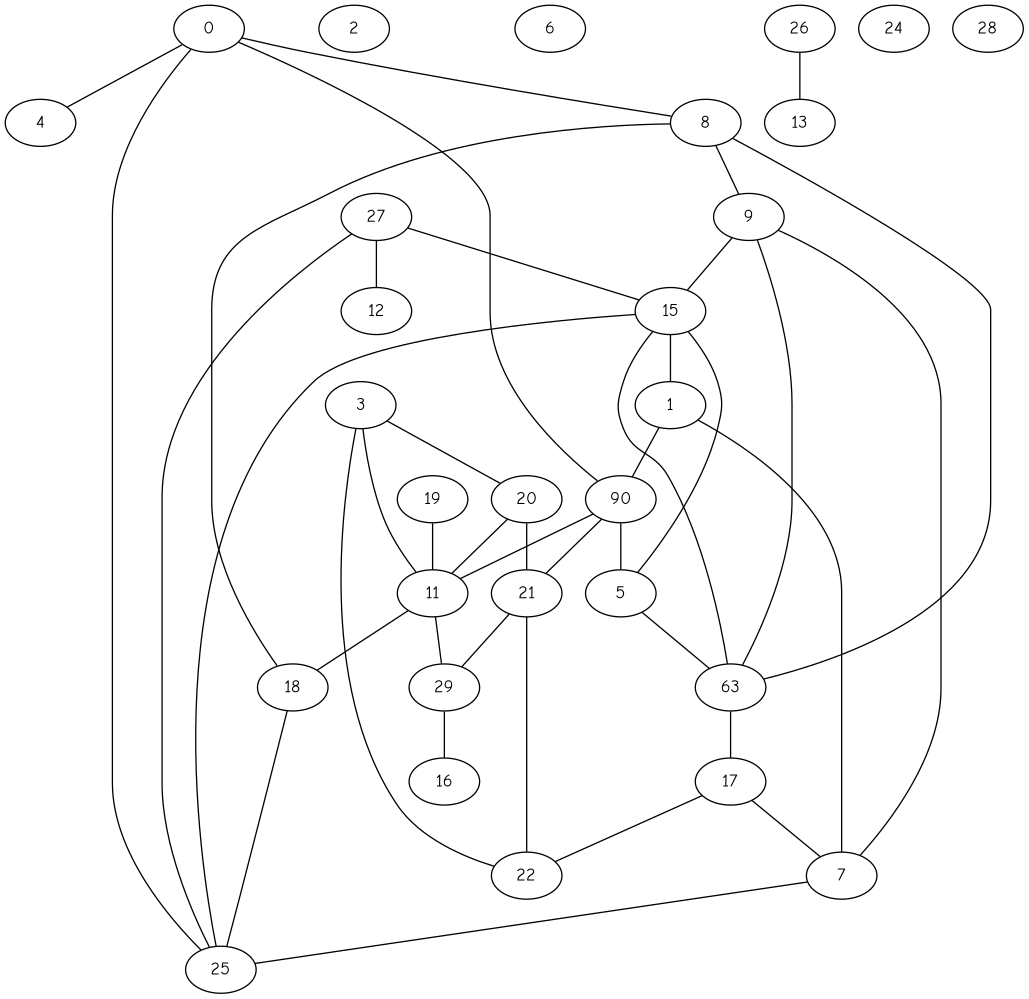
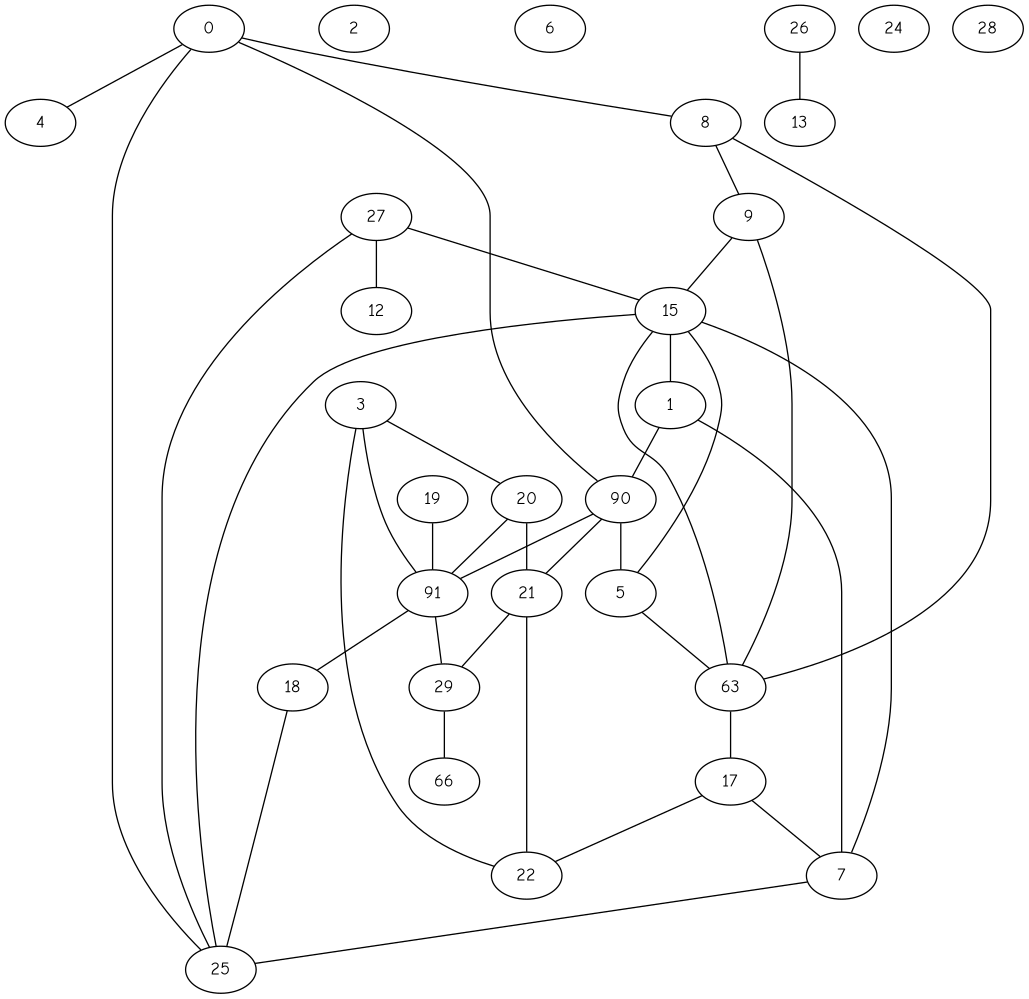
edge "8" -- "18": removed
edge "9" -- "7": now "15" -- "7"
node "11": label "11" -> "91"
node "16": label "16" -> "66"
